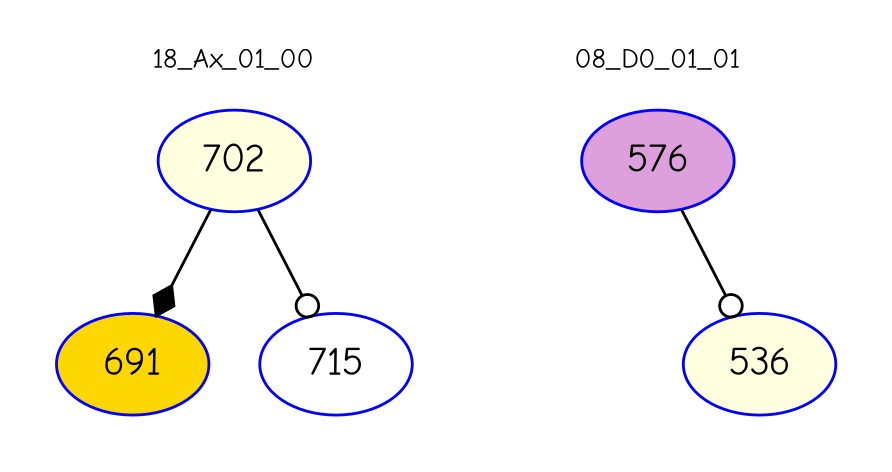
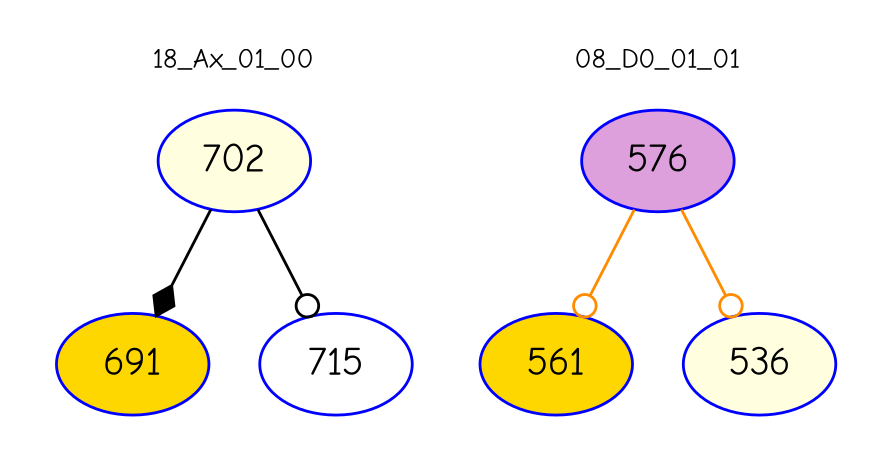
edge "576" -> "536": color black -> darkorange
node "561": added
